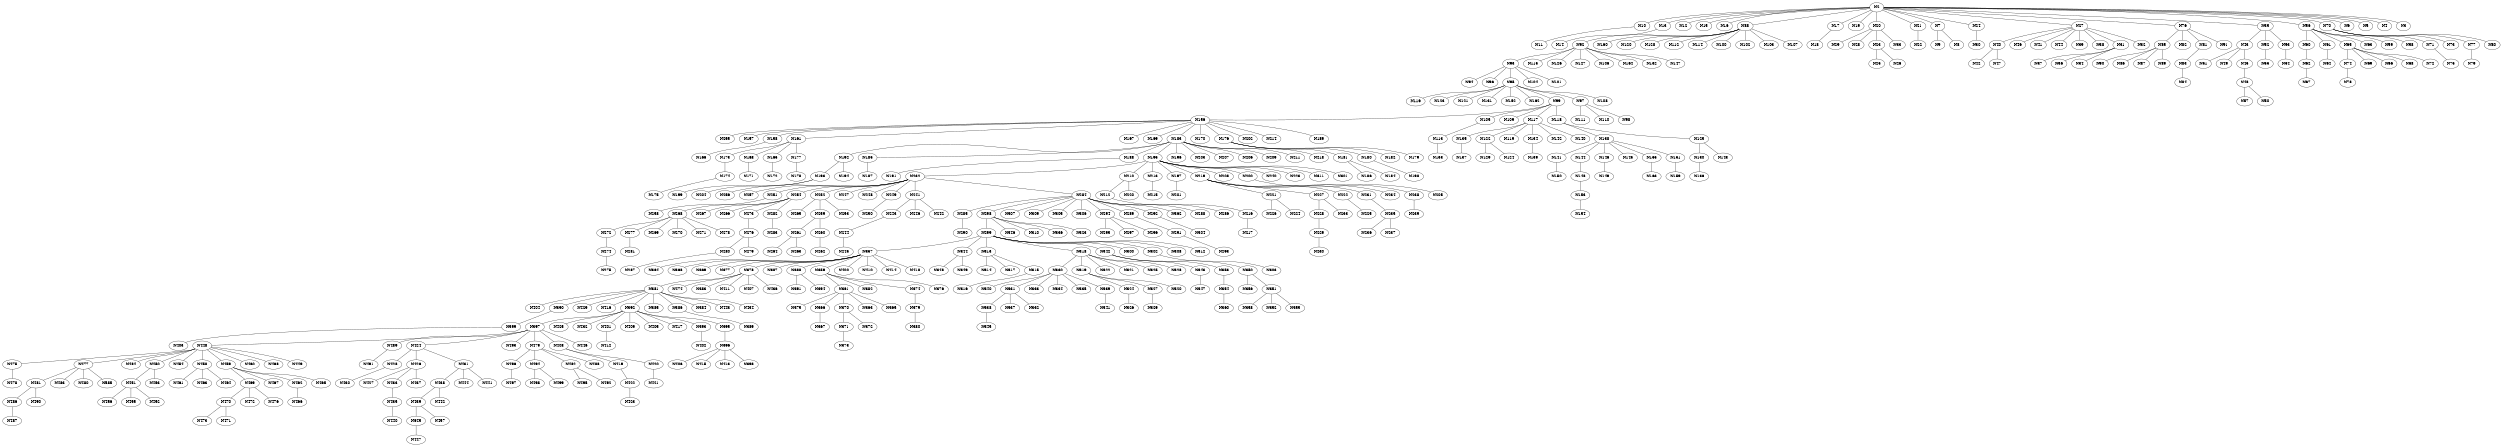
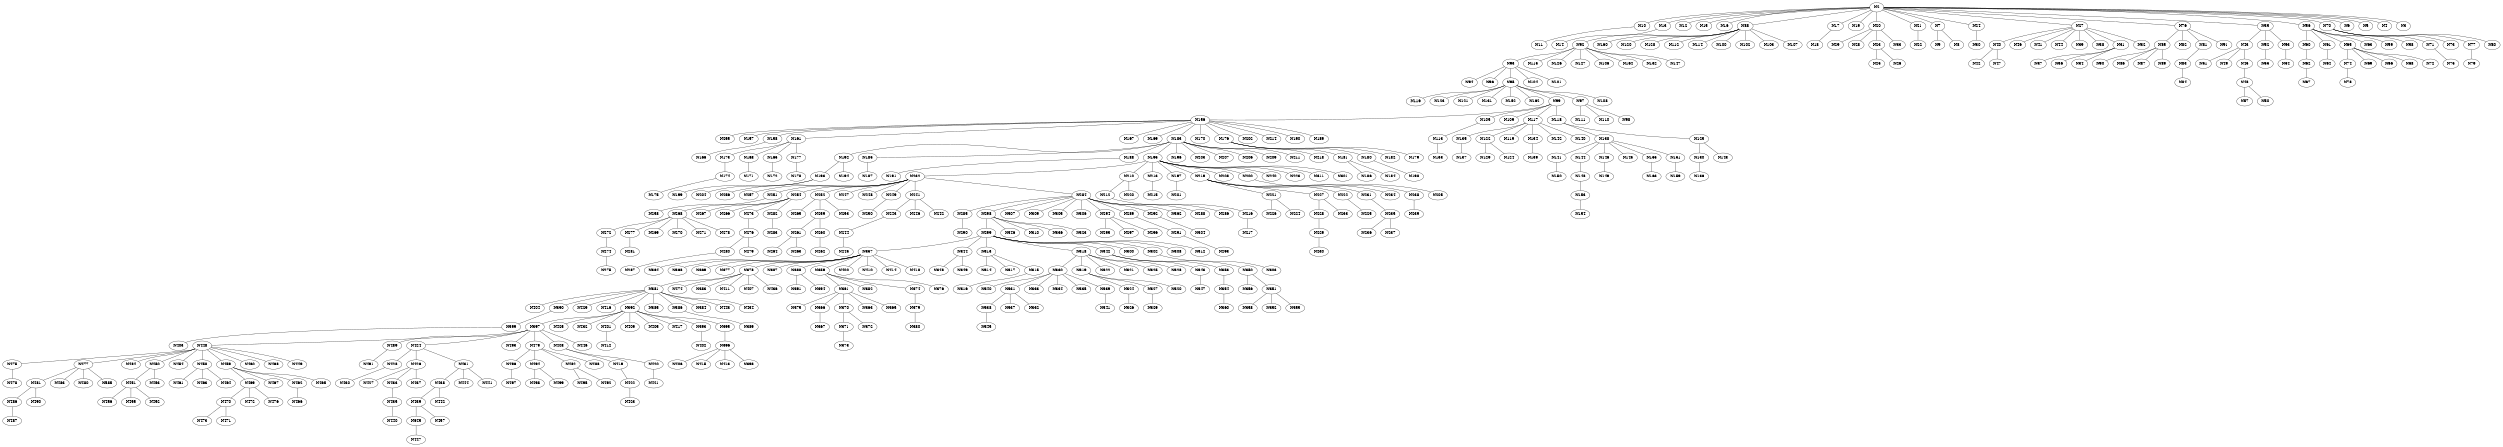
node "N190": added
